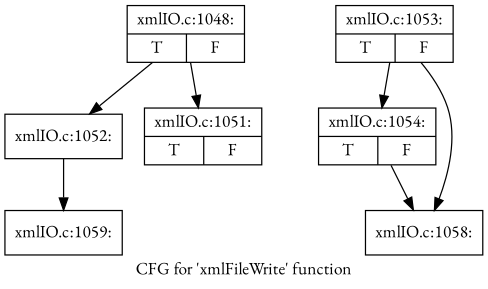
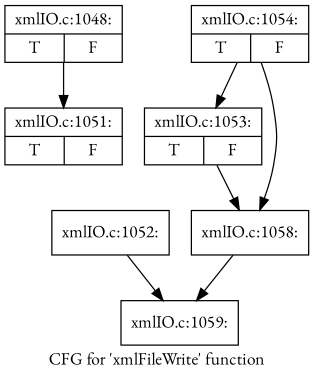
edge "xmlIO.c:1053:" -> "xmlIO.c:1054:": reversed
edge "xmlIO.c:1048:" -> "xmlIO.c:1052:": removed
edge "xmlIO.c:1058:" -> "xmlIO.c:1059:": added
